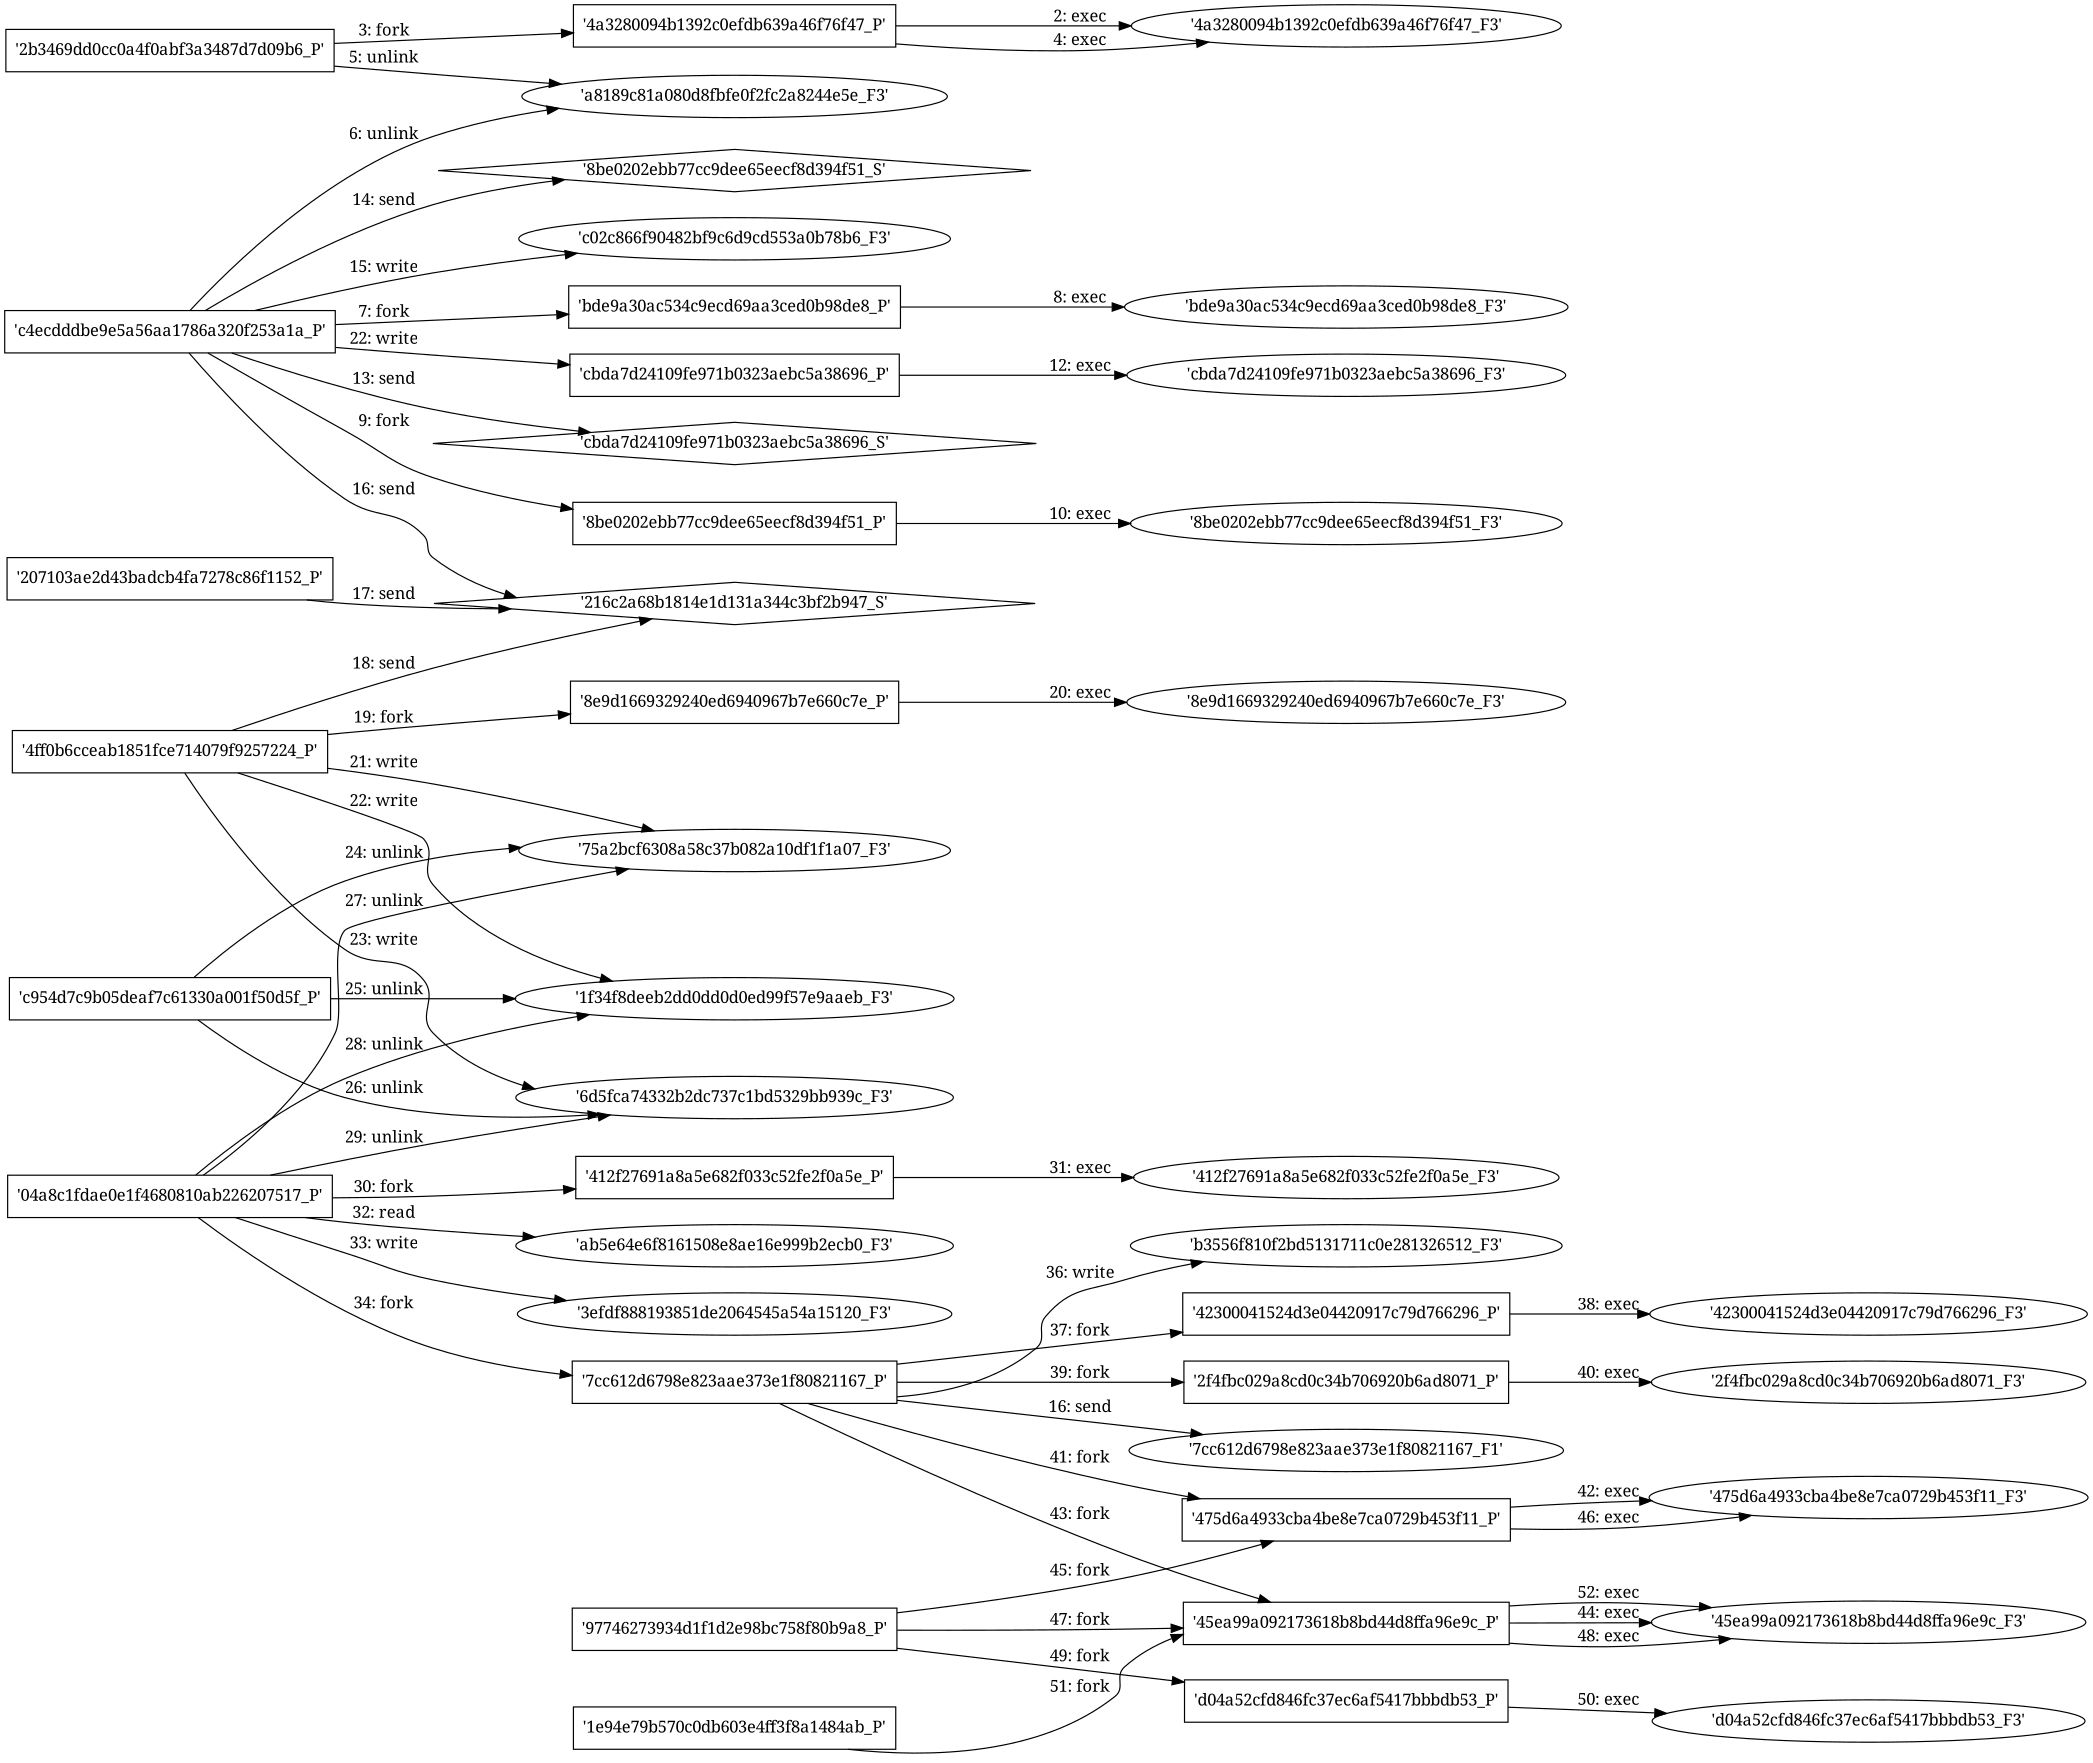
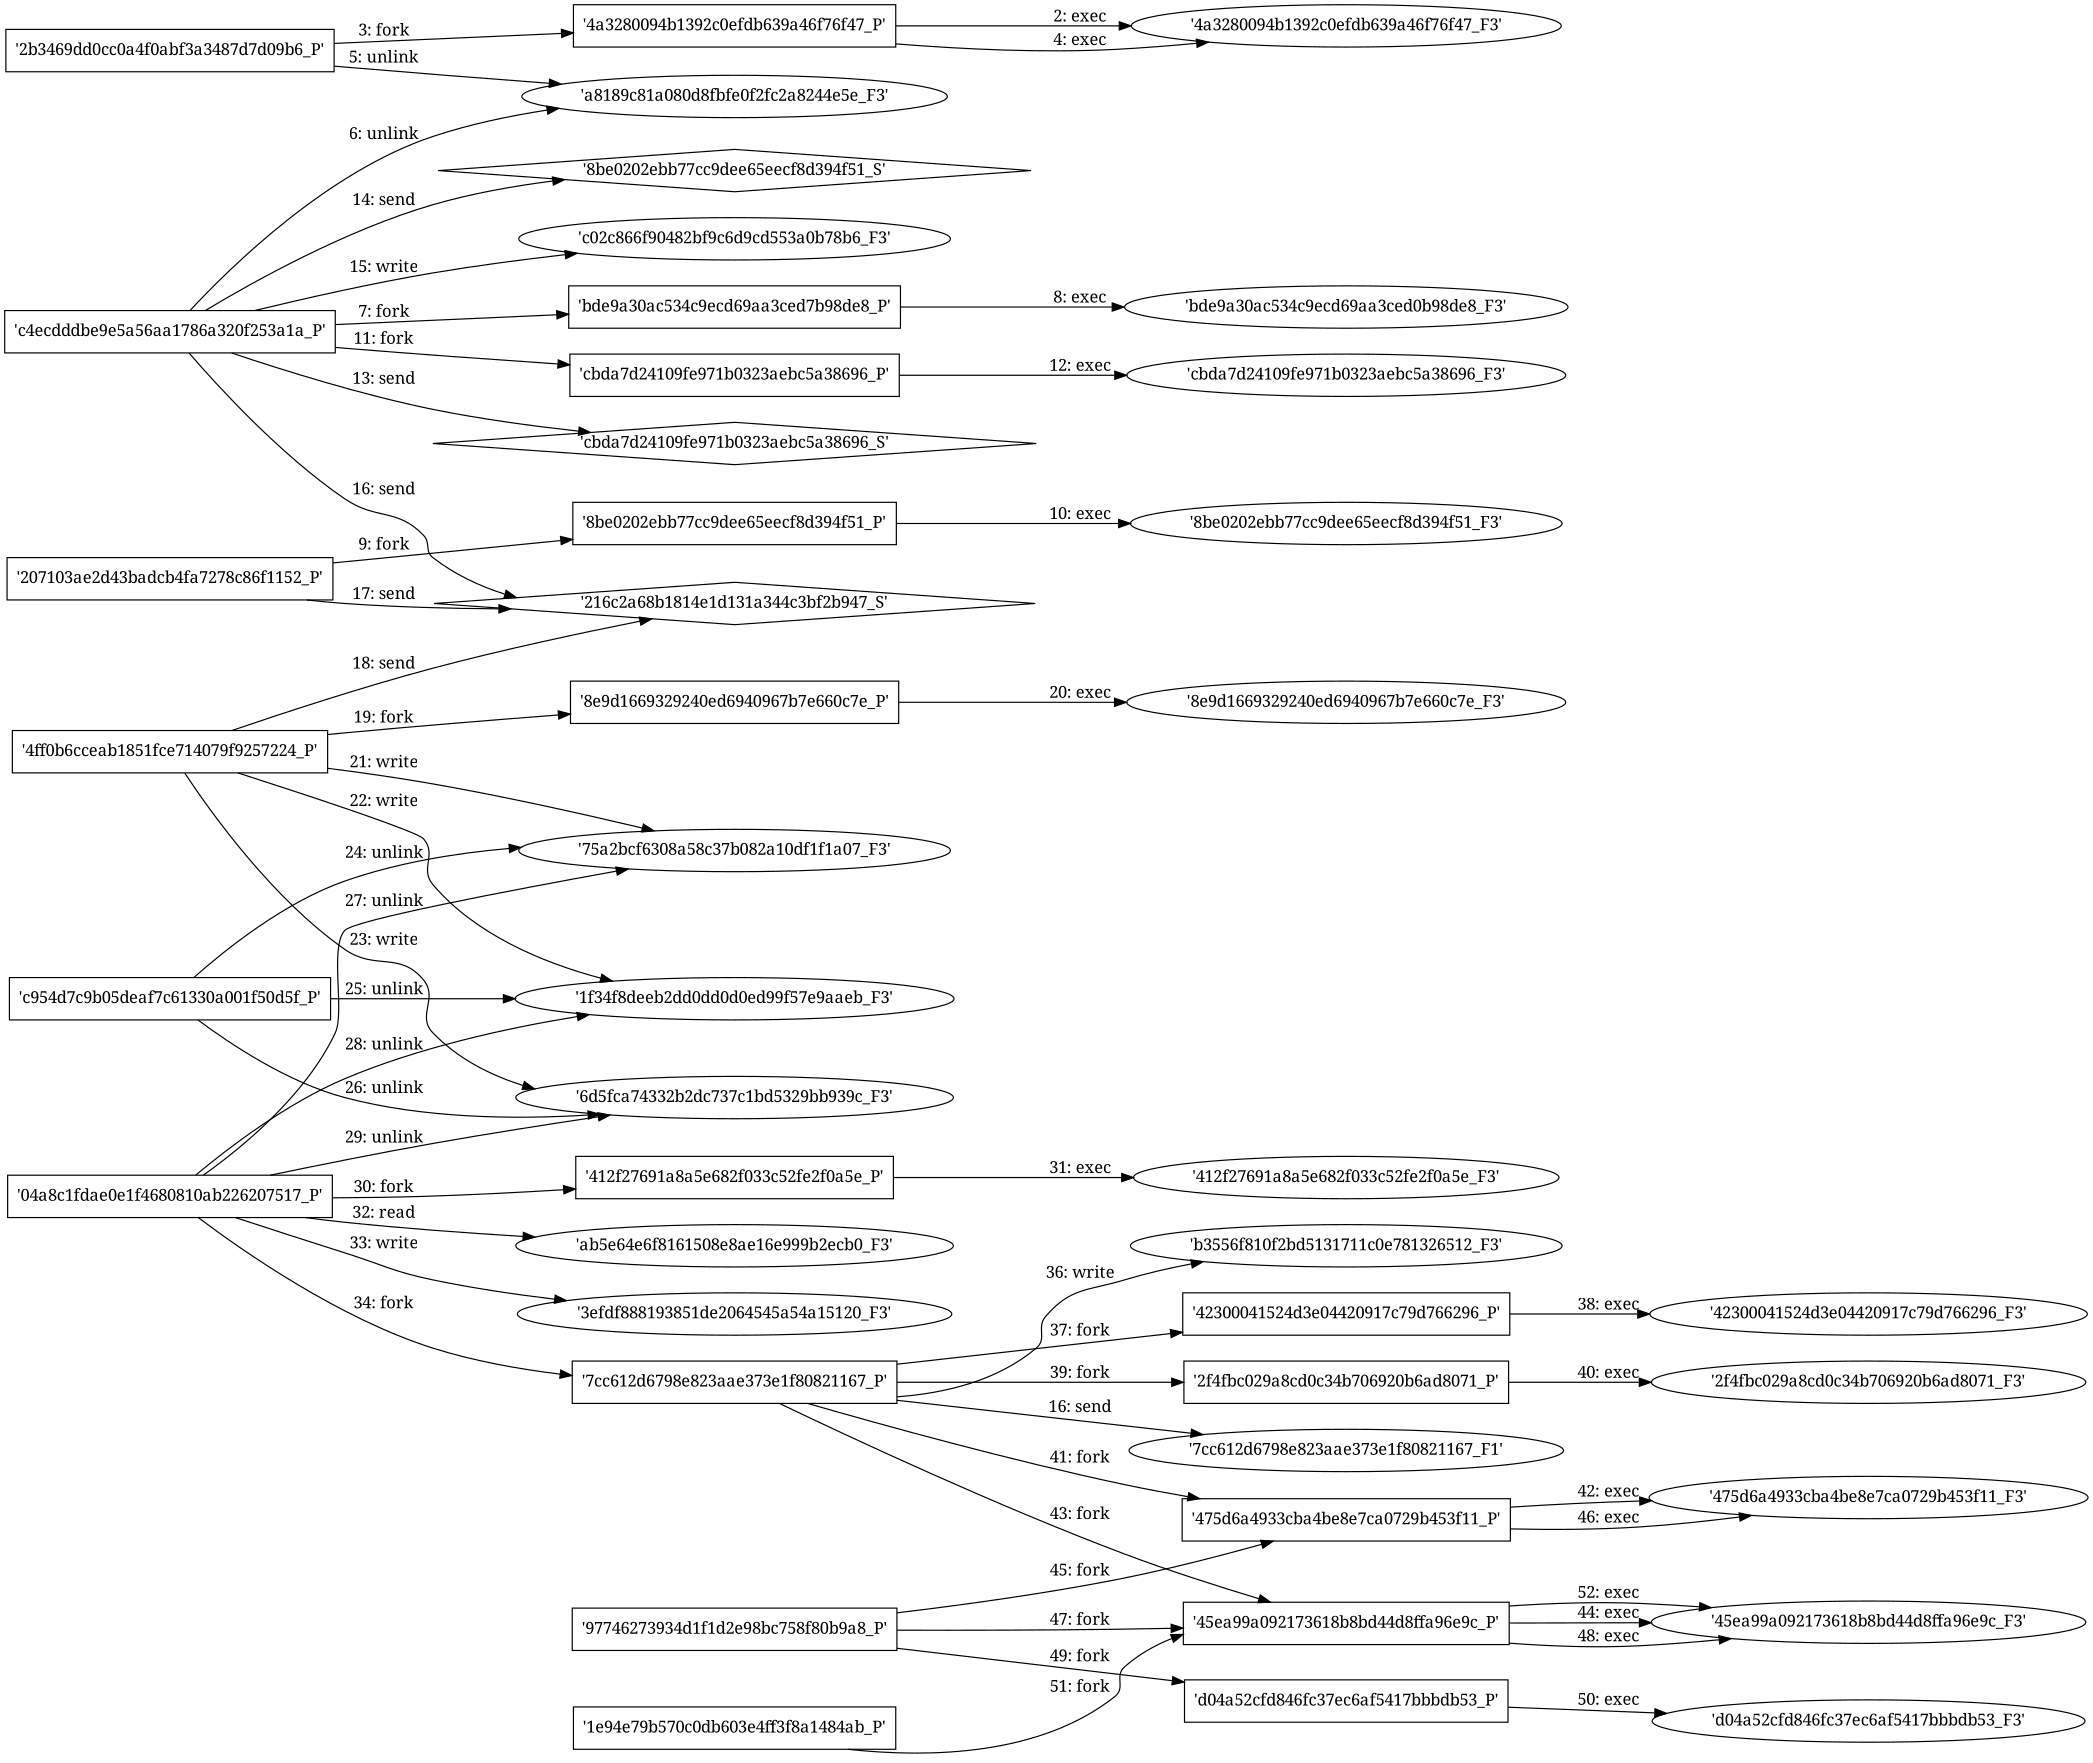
node "'bde9a30ac534c9ecd69aa3ced0b98de8_P'": label "'bde9a30ac534c9ecd69aa3ced0b98de8_P'" -> "'bde9a30ac534c9ecd69aa3ced7b98de8_P'"
edge "'c4ecdddbe9e5a56aa1786a320f253a1a_P'" -> "'cbda7d24109fe971b0323aebc5a38696_P'": label "22: write" -> "11: fork"
edge "'c4ecdddbe9e5a56aa1786a320f253a1a_P'" -> "'8be0202ebb77cc9dee65eecf8d394f51_P'": now "'207103ae2d43badcb4fa7278c86f1152_P'" -> "'8be0202ebb77cc9dee65eecf8d394f51_P'"
node "'b3556f810f2bd5131711c0e281326512_F3'": label "'b3556f810f2bd5131711c0e281326512_F3'" -> "'b3556f810f2bd5131711c0e781326512_F3'"
